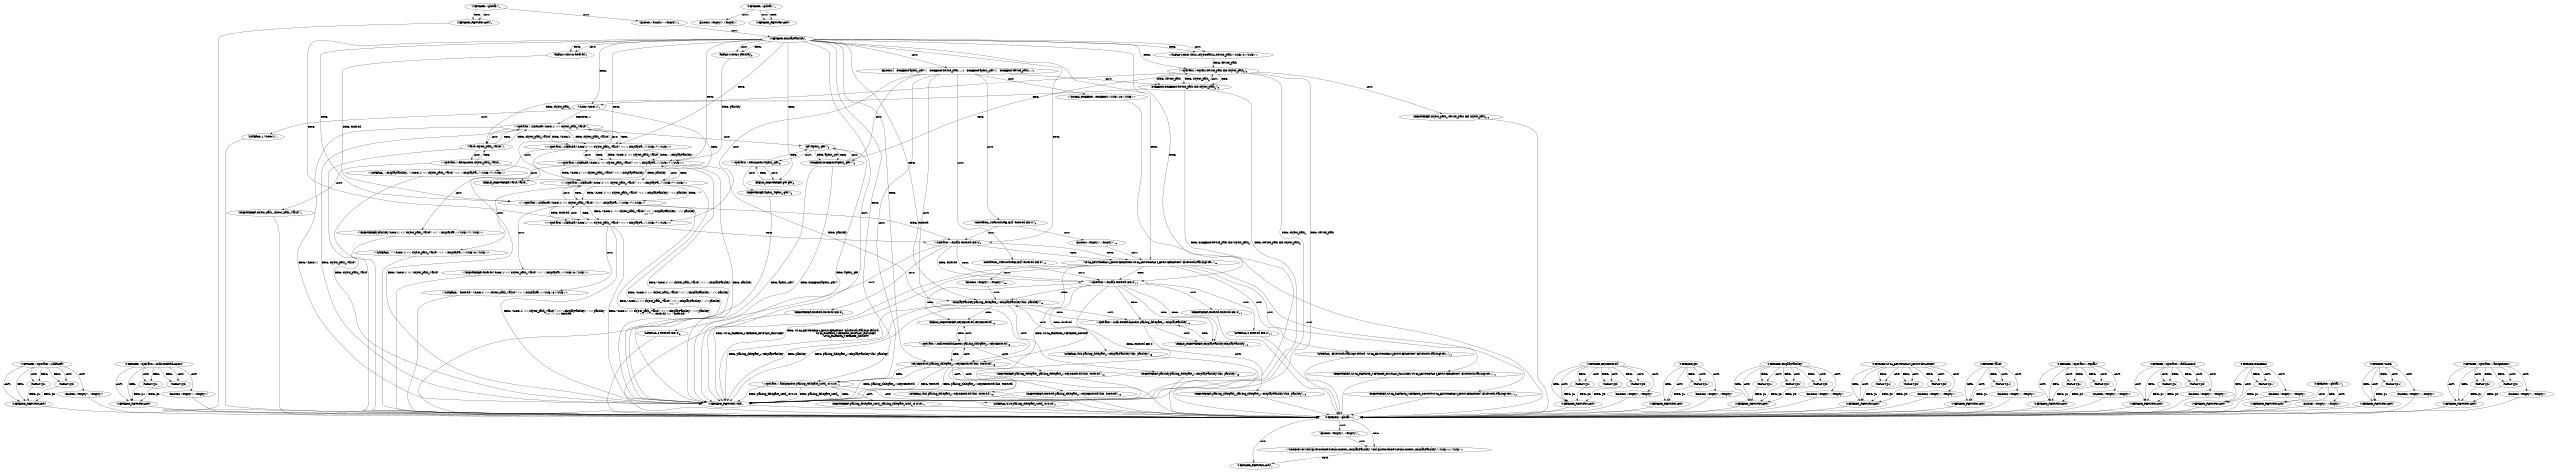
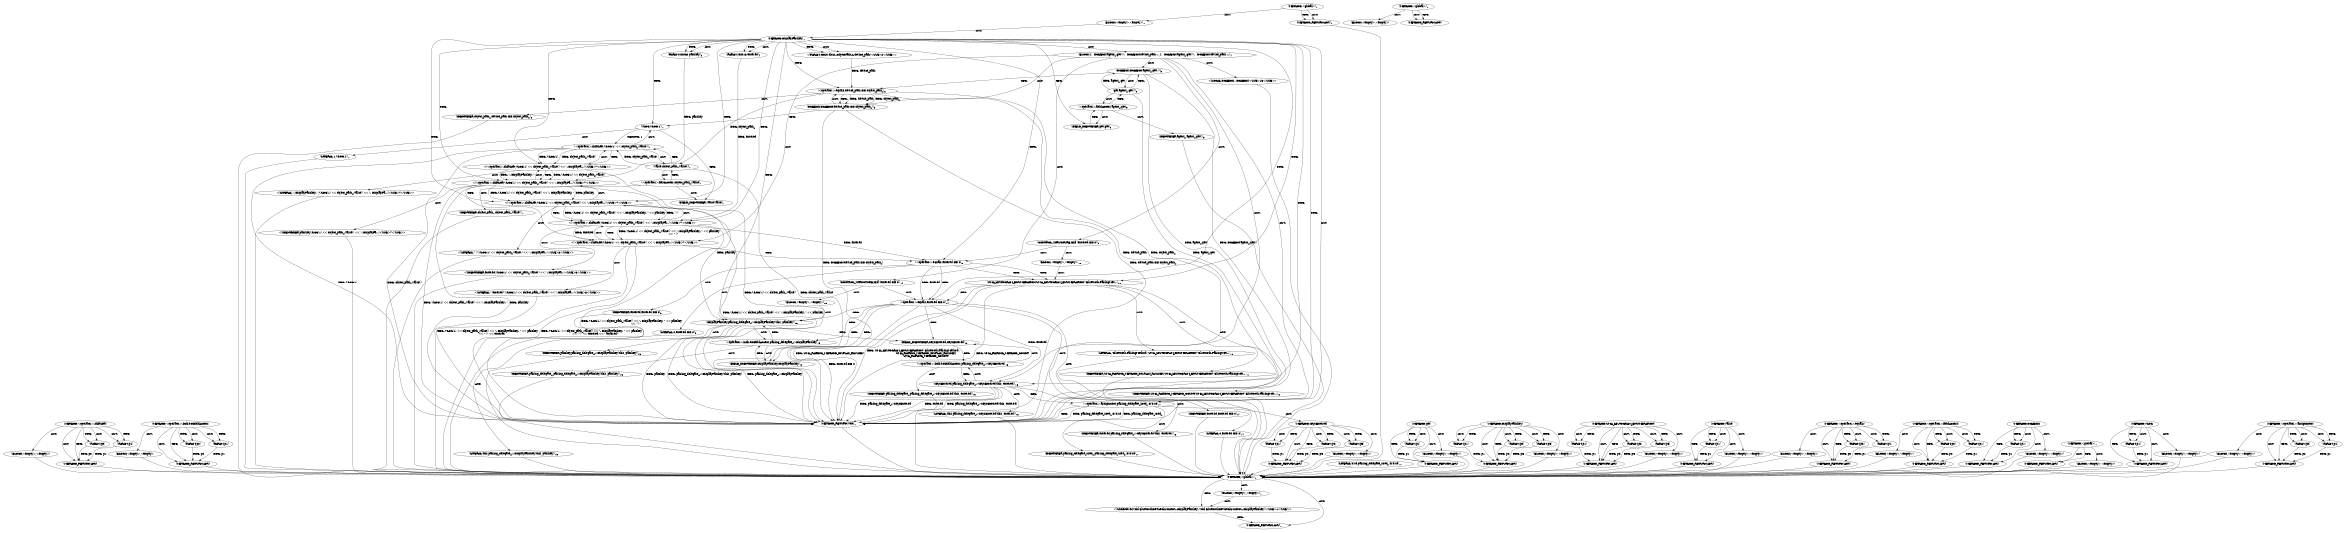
edge "(<operator>.shiftLeft,VLOG(1) << object_path_.value())" -> "(get,agent_.get())": now "(<operator>.shiftLeft,VLOG(1) << object_path_.value())" -> "(VLOG,VLOG(1))"
edge "(<operator>.assignment,pairing_delegate_used_ = true)" -> "(LITERAL,true,pairing_delegate_used_ = true)": now "(<operator>.assignment,pairing_delegate_used_ = true)" -> "(METHOD,KeysEntered)"
